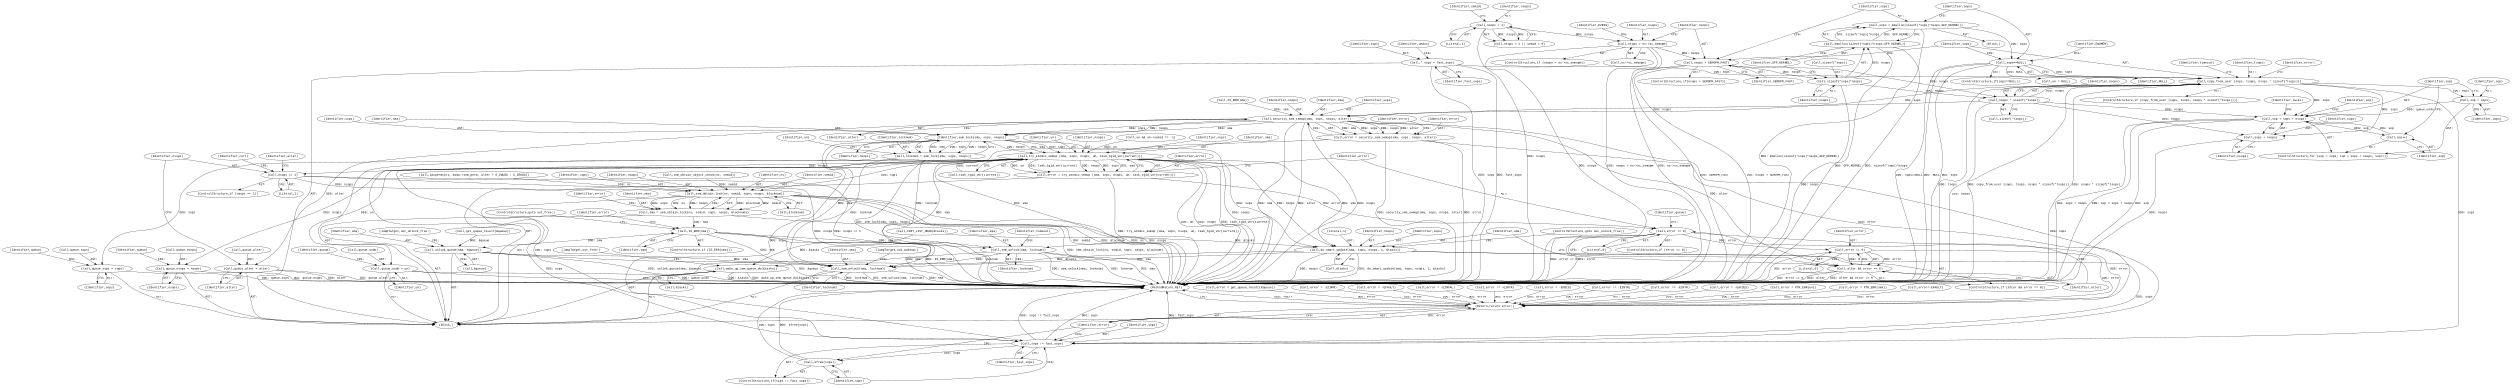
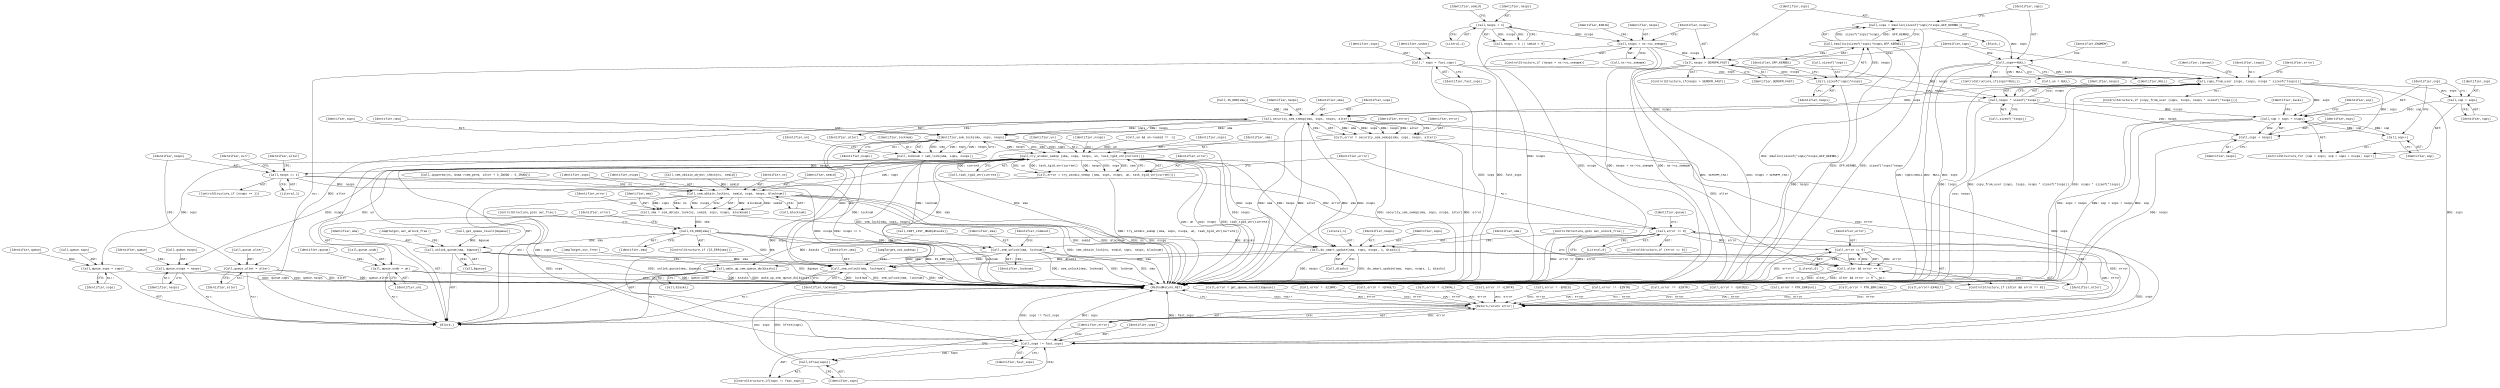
edge "(Call,sop = sops)" -> "(Call,sop < sops + nsops)": label "DDG: queue.undo" -> "DDG: sop"
